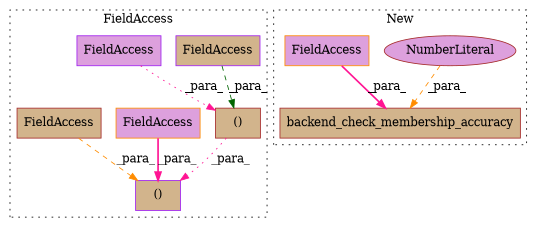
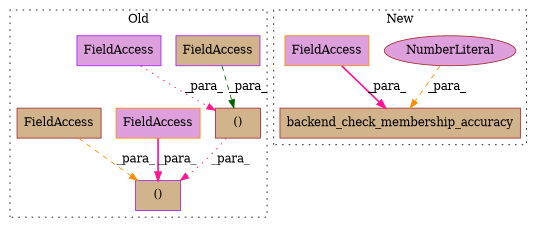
cluster "FieldAccess": label "FieldAccess" -> "Old"
